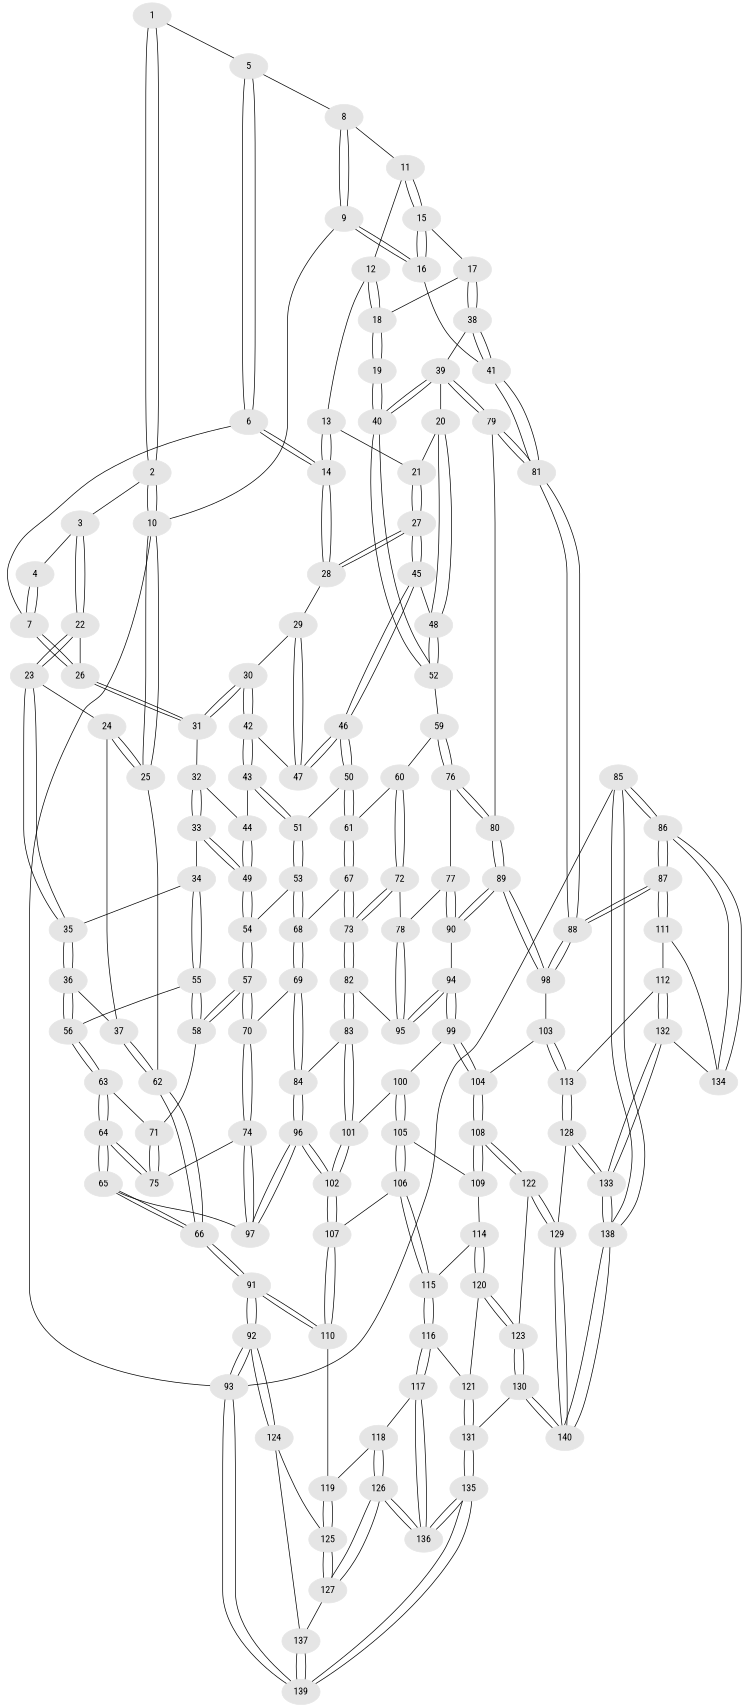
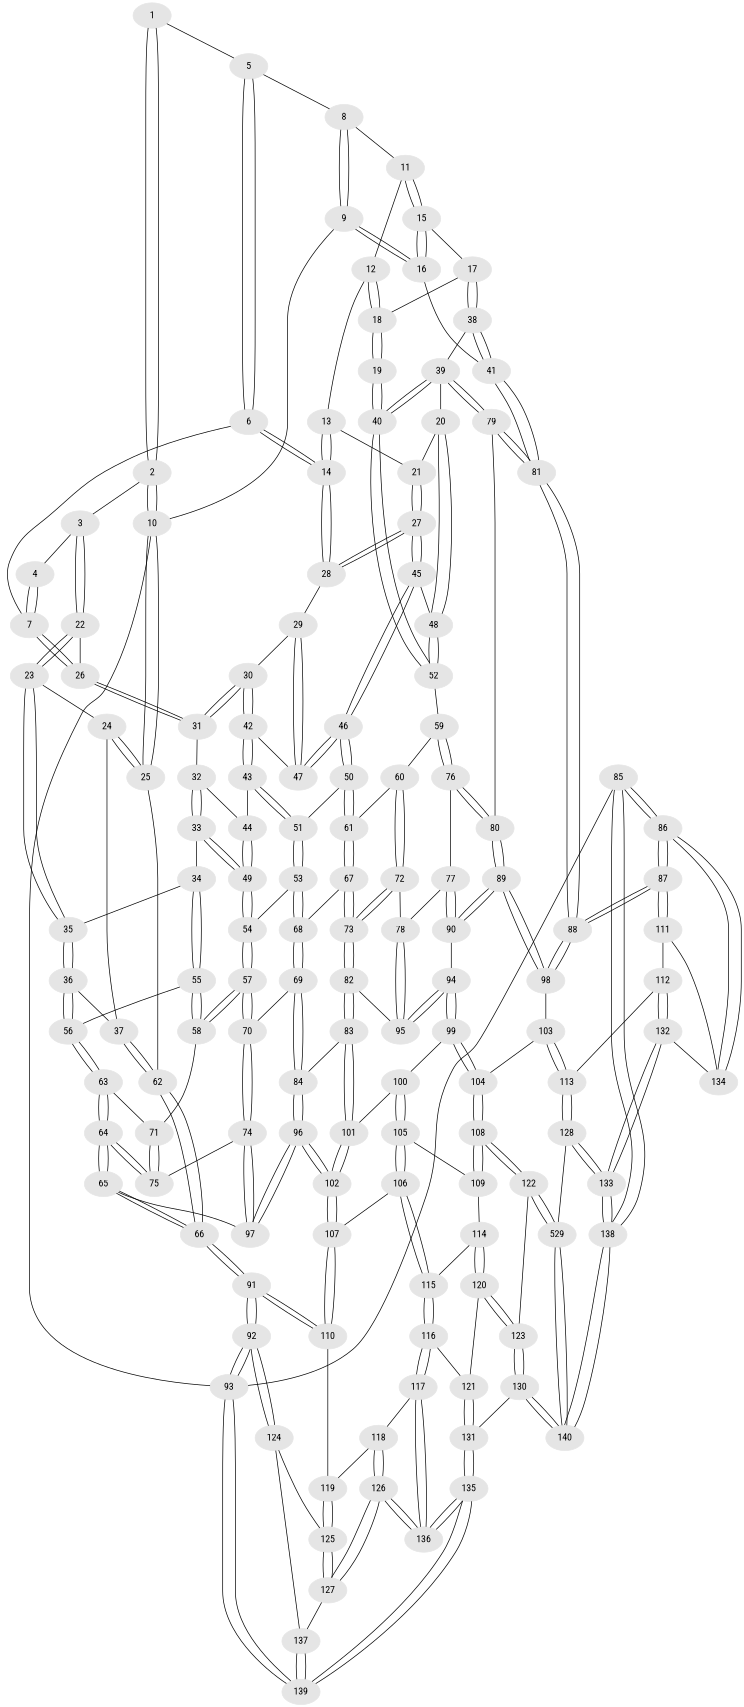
node "129": label "129" -> "529"
